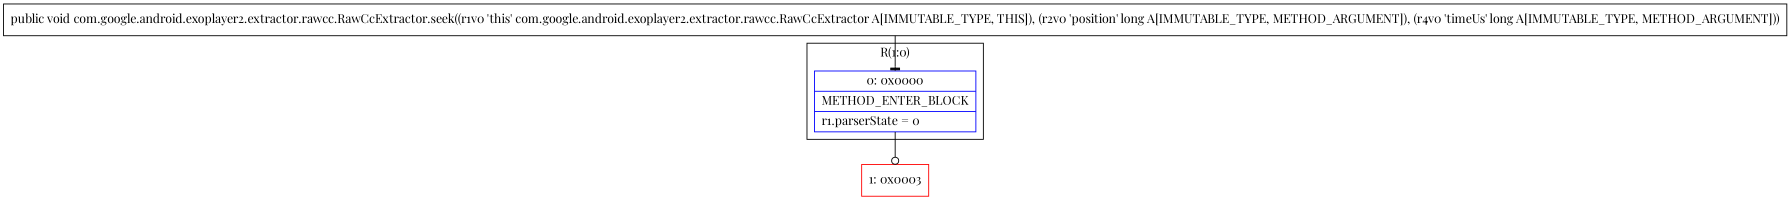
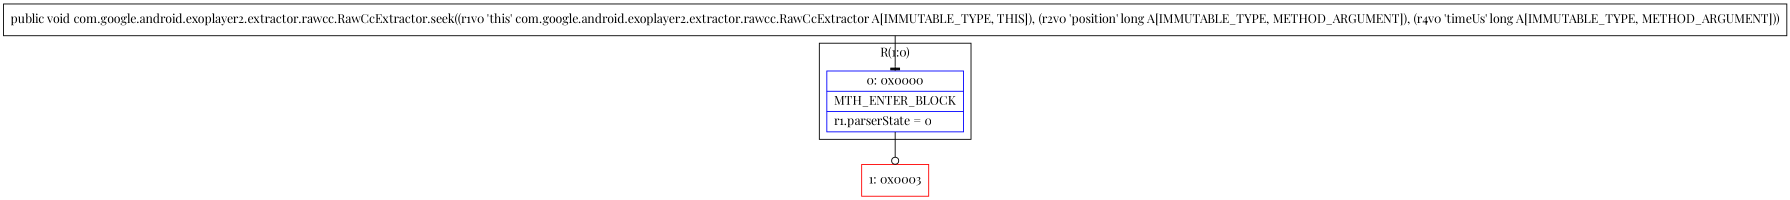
node "0: 0x0000": text "METHOD_ENTER_BLOCK" -> "MTH_ENTER_BLOCK"
